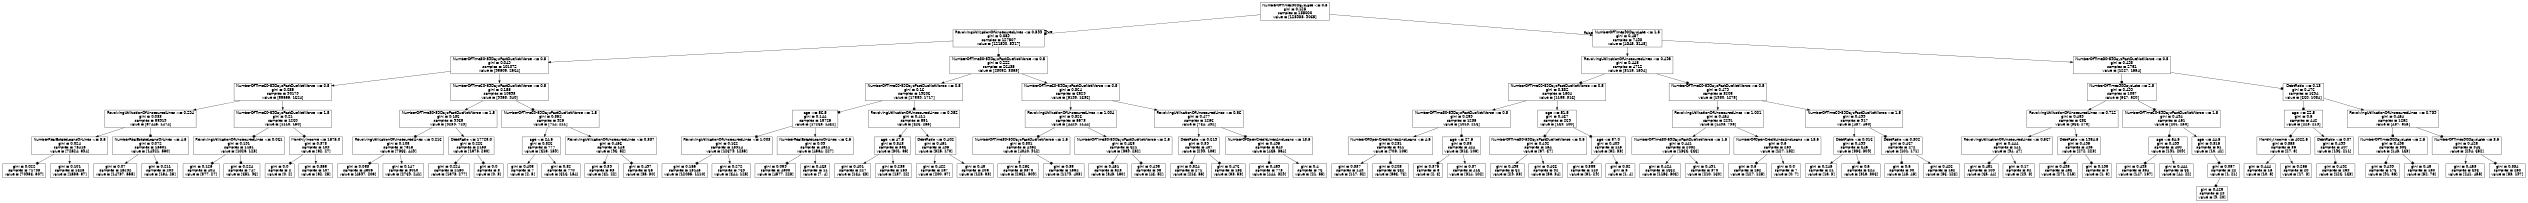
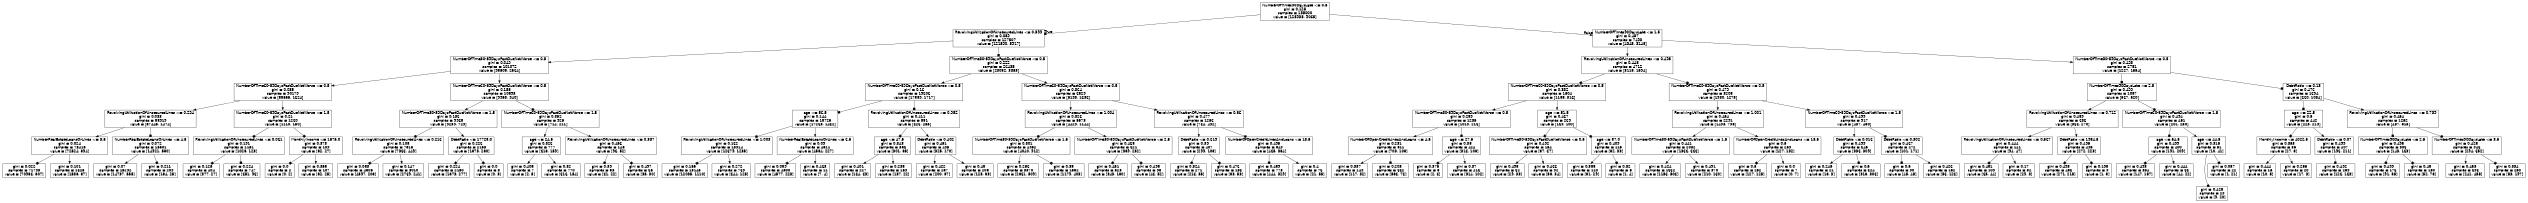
node "gini = 0.32 gini = 5 value = [1, 4]": label "gini = 0.32 gini = 5 value = [1, 4]" -> "gini = 0.32 samples = 5 value = [1, 4]"
edge "gini = 0.087 samples = 22 value = [1, 21]" -> "gini = 0.428 samples = 29 value = [9, 20]": now "age <= 44.5 gini = 0.315 samples = 51 value = [10, 41]" -> "gini = 0.428 samples = 29 value = [9, 20]"
